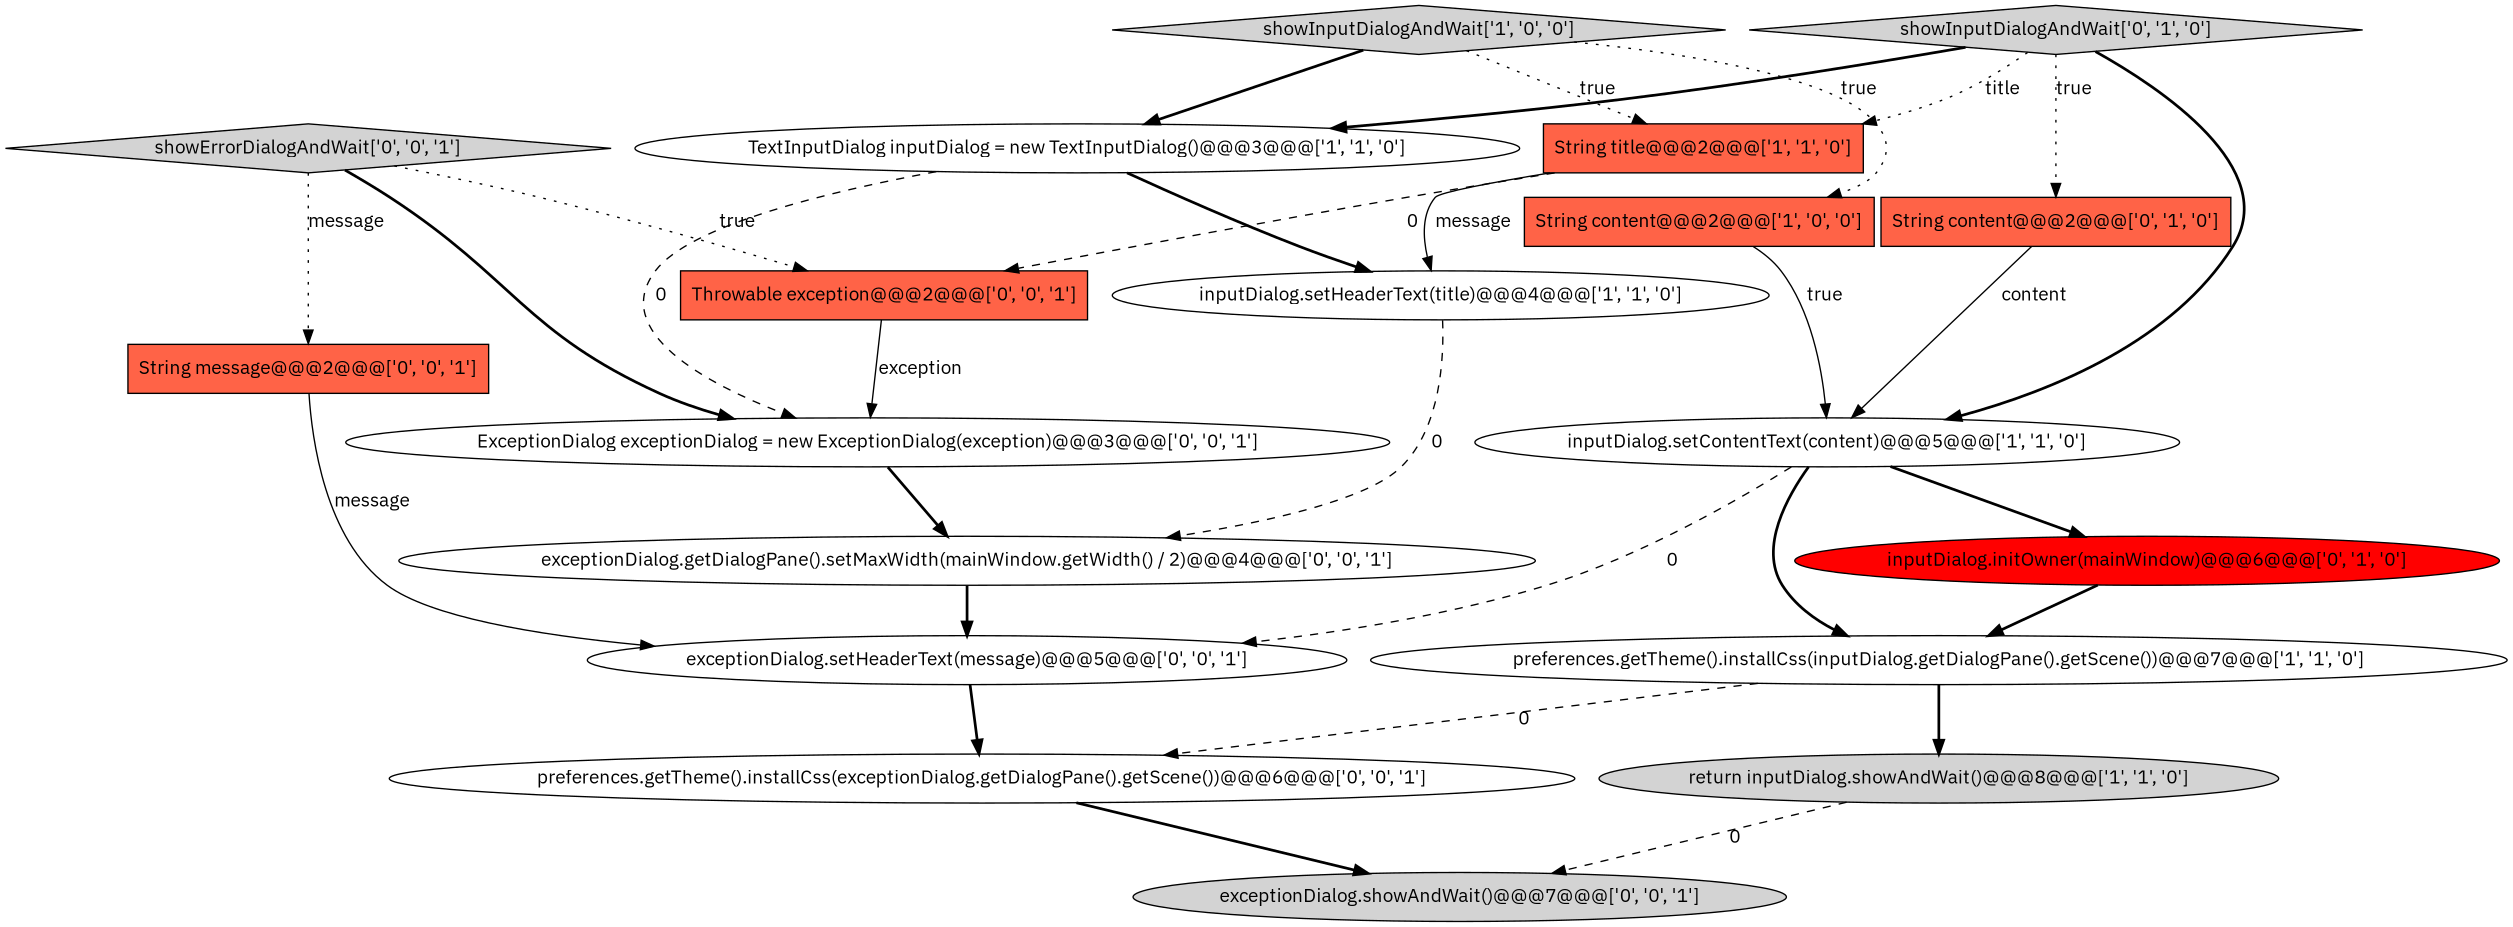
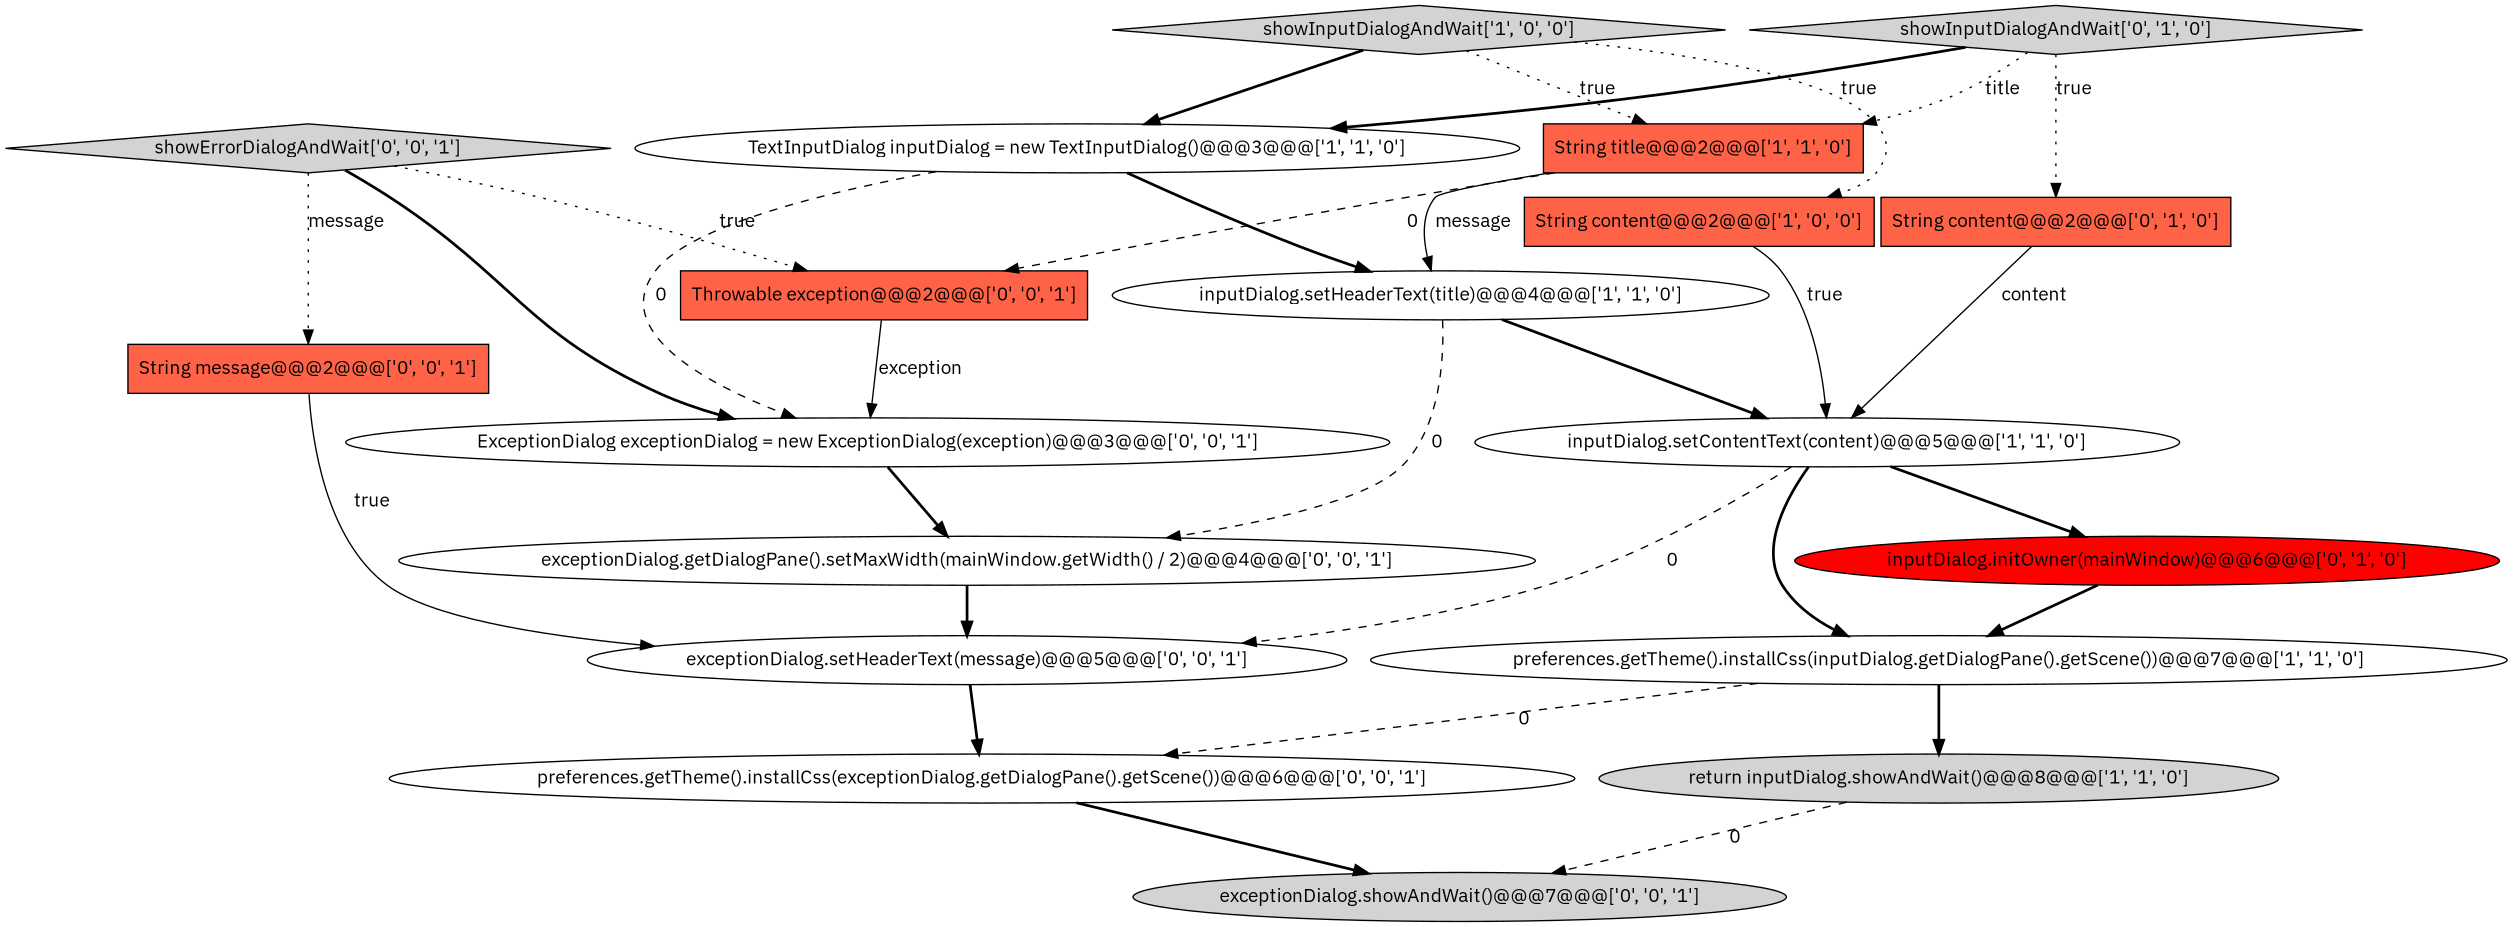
edge "showInputDialogAndWait['0', '1', '0']" -> "inputDialog.setContentText(content)@@@5@@@['1', '1', '0']": now "inputDialog.setHeaderText(title)@@@4@@@['1', '1', '0']" -> "inputDialog.setContentText(content)@@@5@@@['1', '1', '0']"
edge "String message@@@2@@@['0', '0', '1']" -> "exceptionDialog.setHeaderText(message)@@@5@@@['0', '0', '1']": label "message" -> "true"
